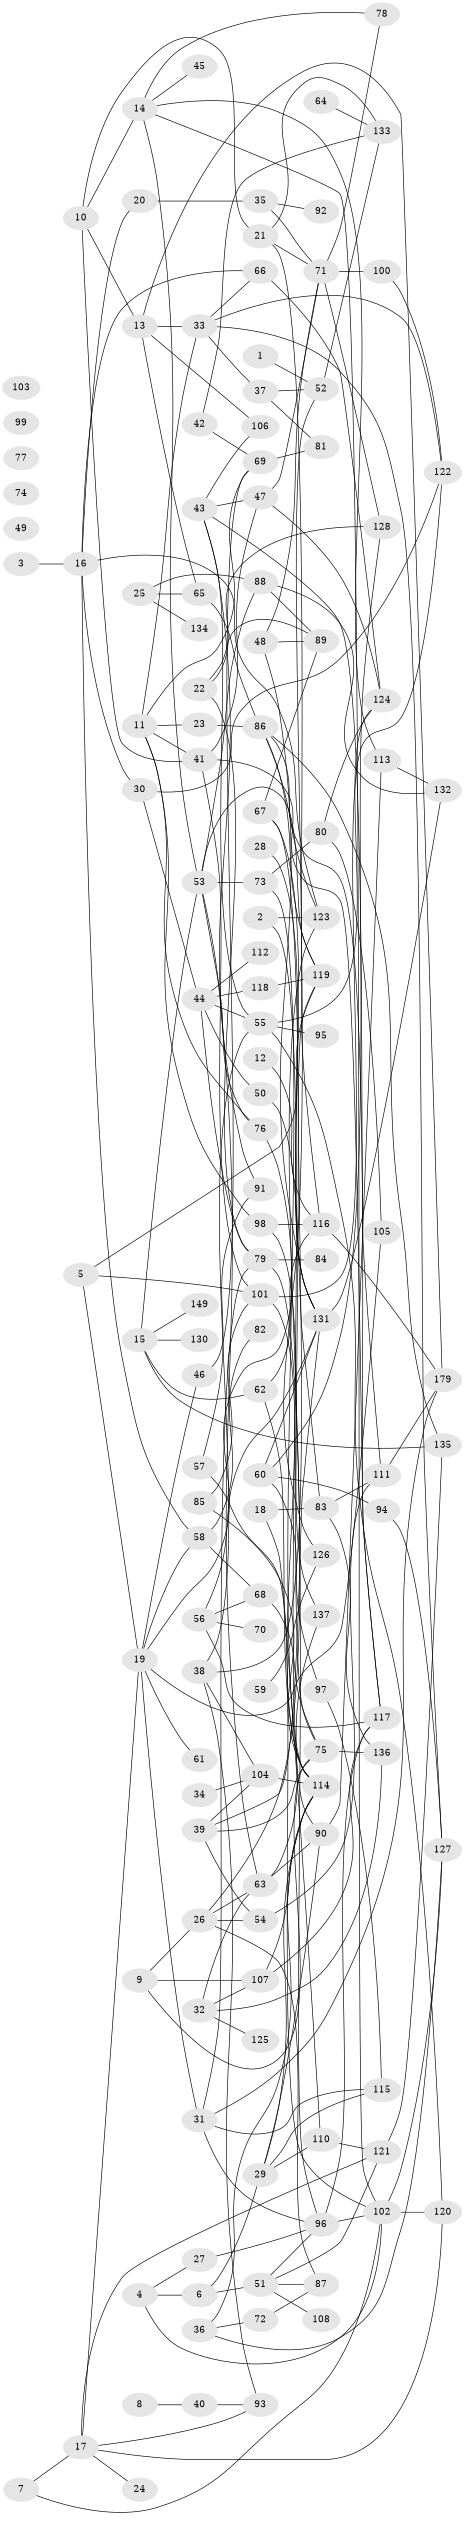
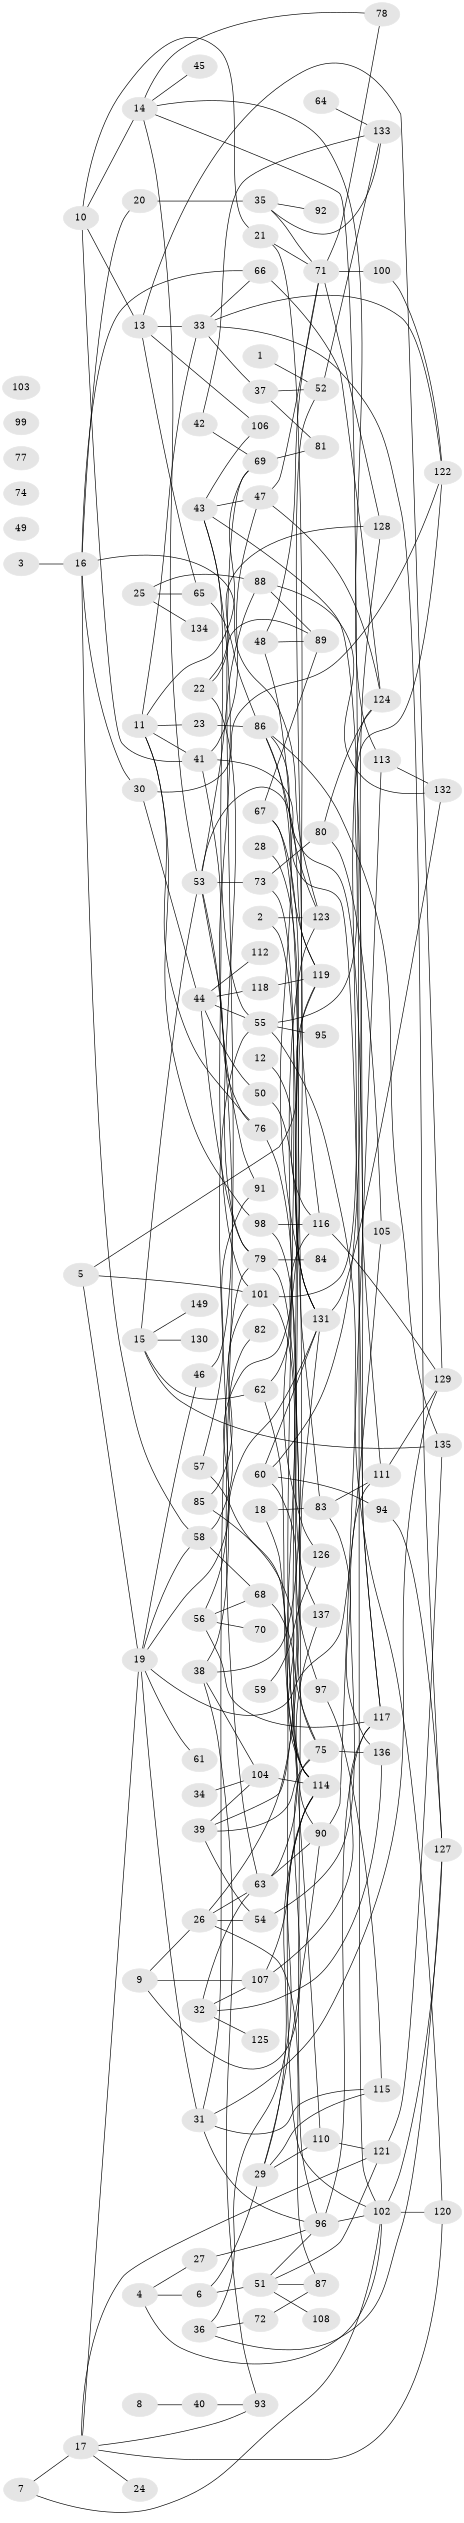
edge "133" -- "21": now "133" -- "35"
node "179": label "179" -> "129"
